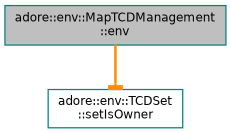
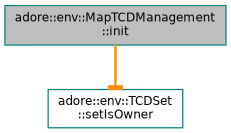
node "adore::env::MapTCDManagement ::env": label "adore::env::MapTCDManagement ::env" -> "adore::env::MapTCDManagement ::init"
